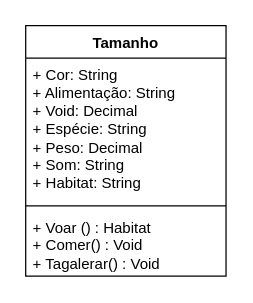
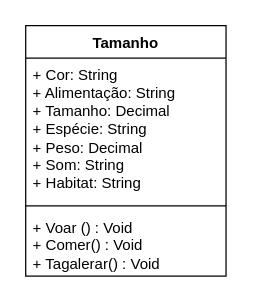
node "+ Cor: String + Alimentação: String + Void: Decimal + Espécie: String + Peso: Decimal + Som: String + Habitat: String": label "+ Cor: String + Alimentação: String + Void: Decimal + Espécie: String + Peso: Decimal + Som: String + Habitat: String" -> "+ Cor: String + Alimentação: String + Tamanho: Decimal + Espécie: String + Peso: Decimal + Som: String + Habitat: String"
node "+ Voar () : Habitat + Comer() : Void + Tagalerar() : Void": label "+ Voar () : Habitat + Comer() : Void + Tagalerar() : Void" -> "+ Voar () : Void + Comer() : Void + Tagalerar() : Void"
